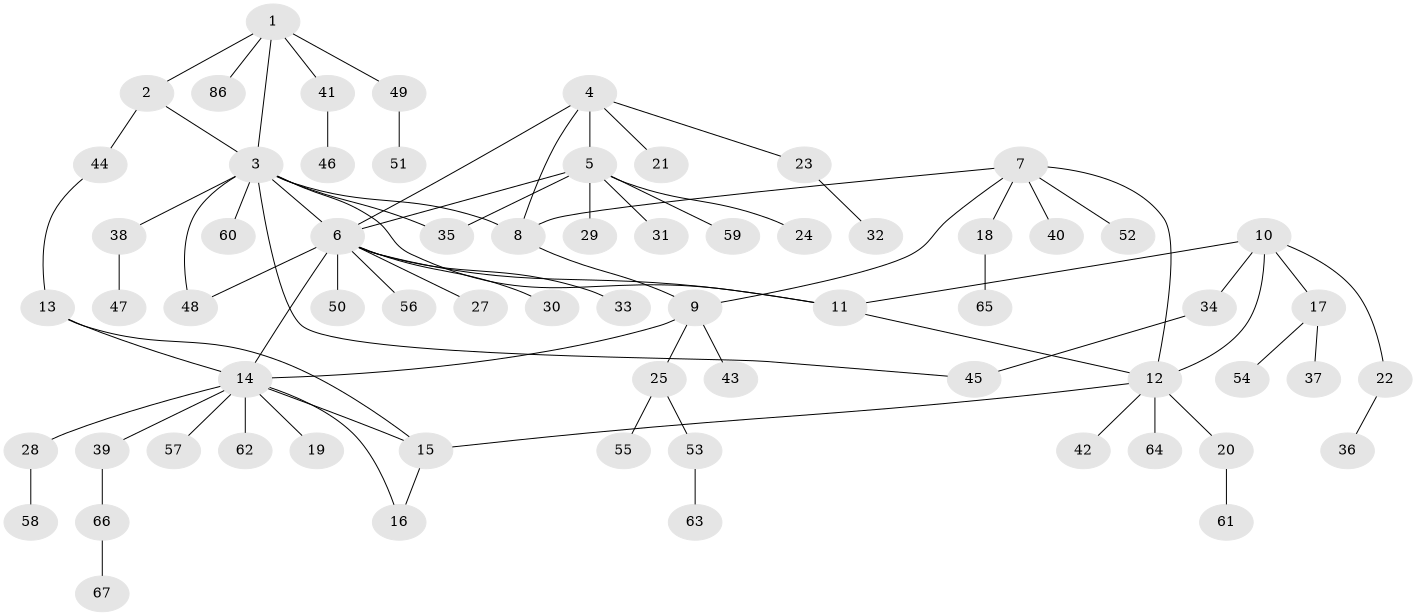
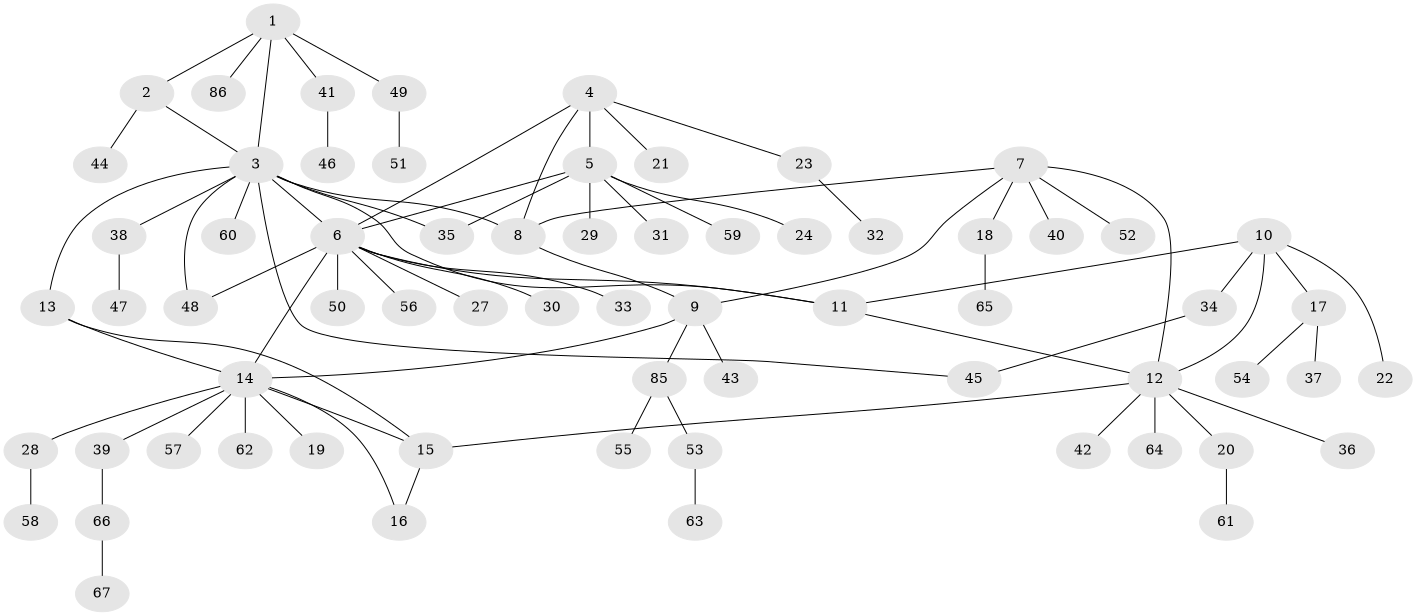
edge "44" -- "13": now "3" -- "13"
node "25": label "25" -> "85"
edge "22" -- "36": now "12" -- "36"
